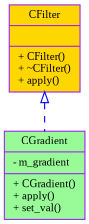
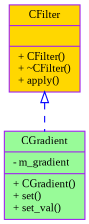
node "CGradient": text "+ apply()" -> "+ set()"
